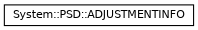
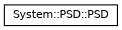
node "System::PSD::ADJUSTMENTINFO": label "System::PSD::ADJUSTMENTINFO" -> "System::PSD::PSD"
